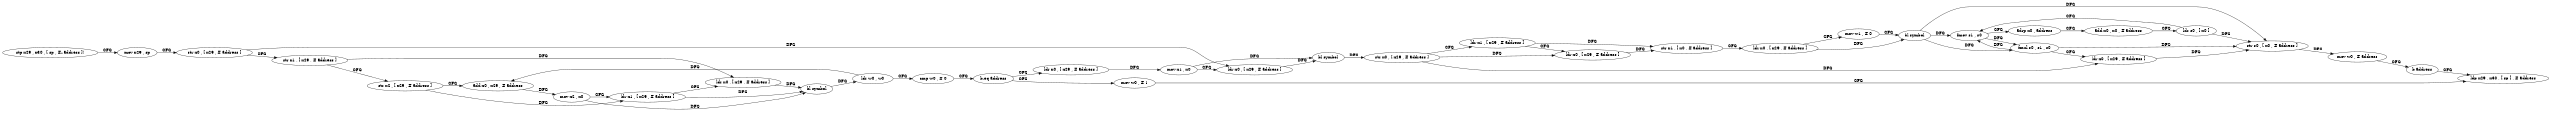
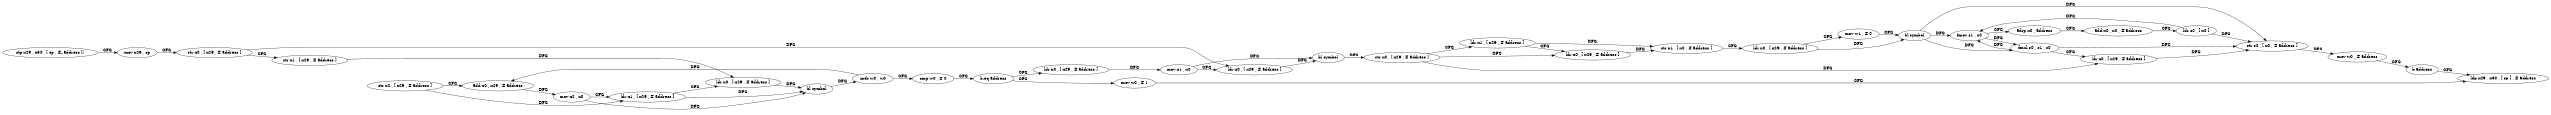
edge "ldr s0 , [ x0 ]" -> "fmov s1 , s0": label "CFG" -> "DFG"
edge "str x1 , [ x29 , # address ]" -> "str x2 , [ x29 , # address ]": removed, label "CFG"
node "ldr w0 , w0": label "ldr w0 , w0" -> "uxtb w0 , w0"
